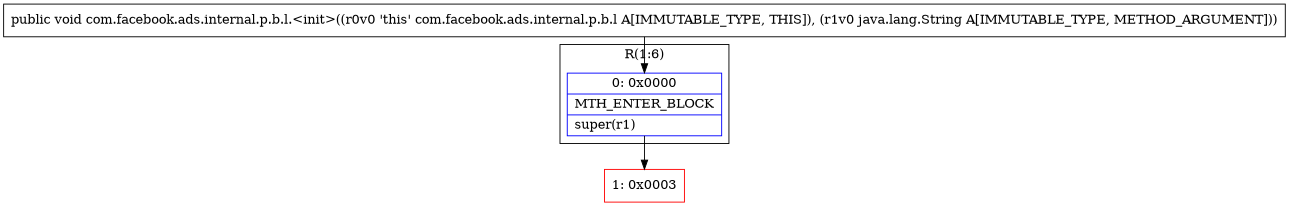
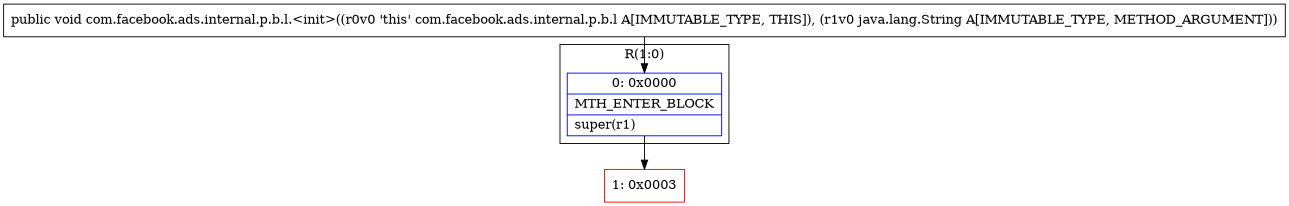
cluster "R(1:6)": label "R(1:6)" -> "R(1:0)"
